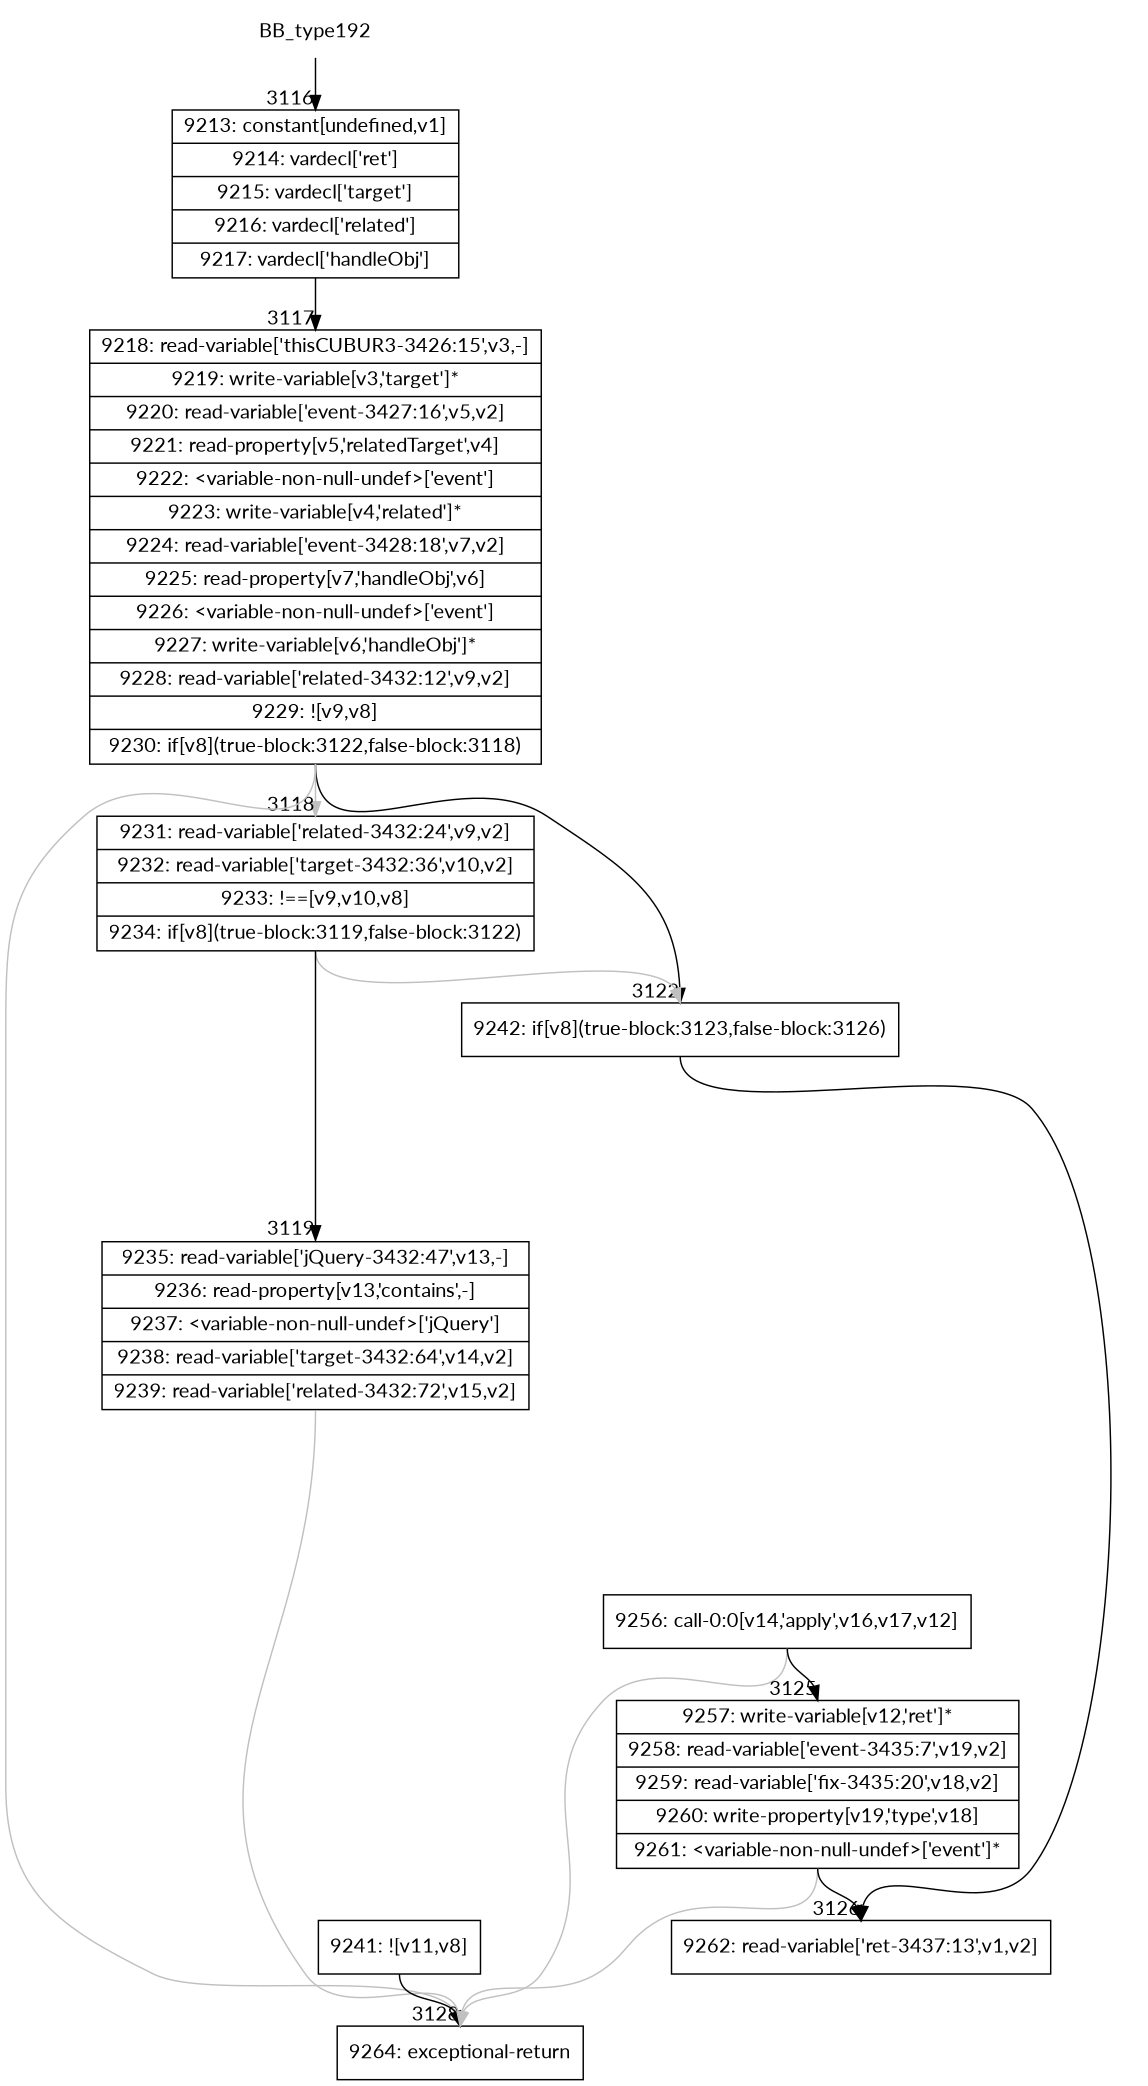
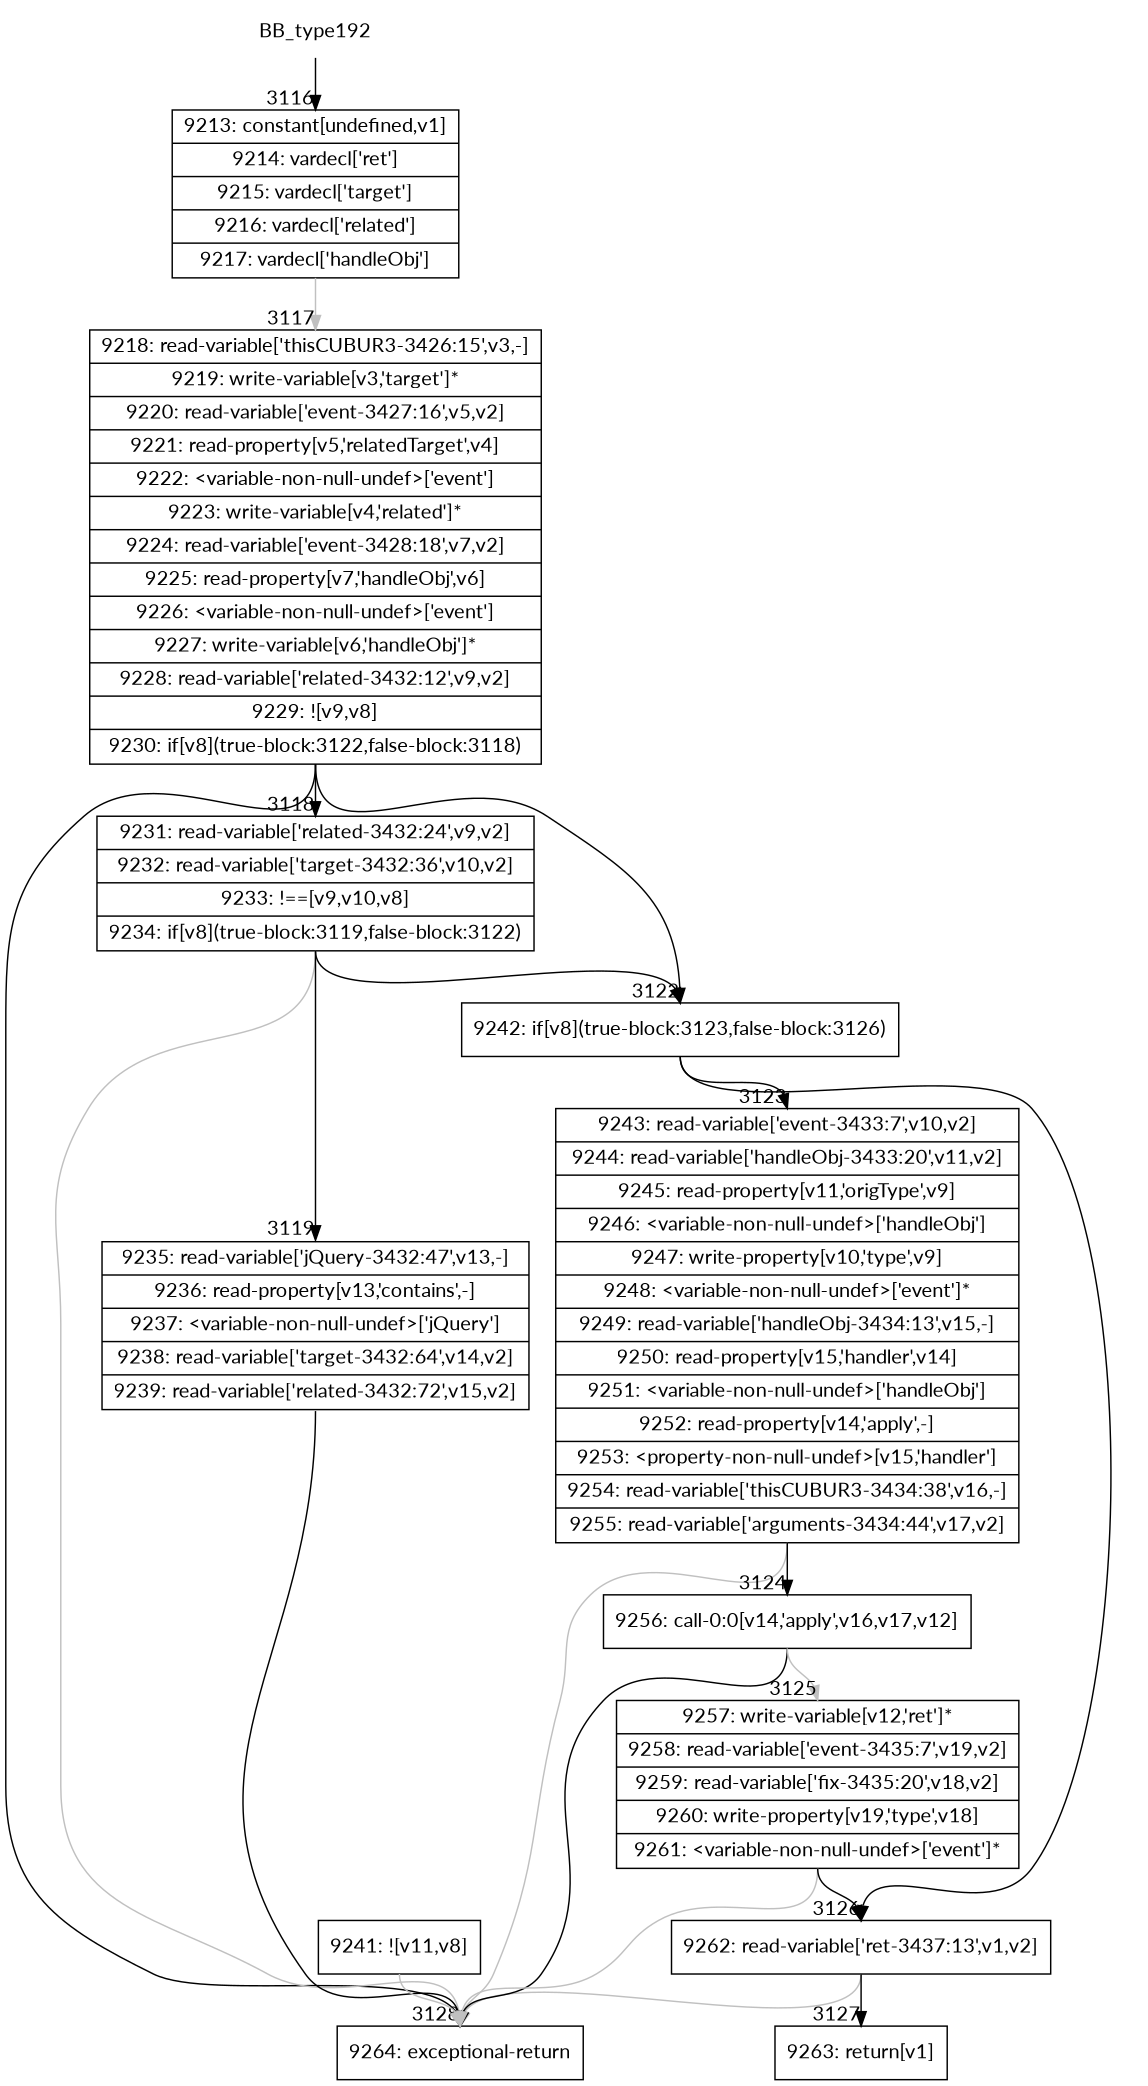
edge "9213: constant[undefined,v1]" -> "9218: read-variable['thisCUBUR3-3426:15',v3,-]": color black -> gray
edge "9218: read-variable['thisCUBUR3-3426:15',v3,-]" -> "9231: read-variable['related-3432:24',v9,v2]": color gray -> black
edge "9231: read-variable['related-3432:24',v9,v2]" -> "9242: if[v8](true-block:3123,false-block:3126)": color gray -> black
node "9243: read-variable['event-3433:7',v10,v2]": added
edge "9218: read-variable['thisCUBUR3-3426:15',v3,-]" -> "9264: exceptional-return": color gray -> black
edge "9231: read-variable['related-3432:24',v9,v2]" -> "9264: exceptional-return": added
edge "9256: call-0:0[v14,'apply',v16,v17,v12]" -> "9257: write-variable[v12,'ret']*": color black -> gray
edge "9256: call-0:0[v14,'apply',v16,v17,v12]" -> "9264: exceptional-return": color gray -> black
edge "9235: read-variable['jQuery-3432:47',v13,-]" -> "9264: exceptional-return": color gray -> black
edge "9241: ![v11,v8]" -> "9264: exceptional-return": color black -> gray
edge "9262: read-variable['ret-3437:13',v1,v2]" -> "9264: exceptional-return": added
node "9263: return[v1]": added
